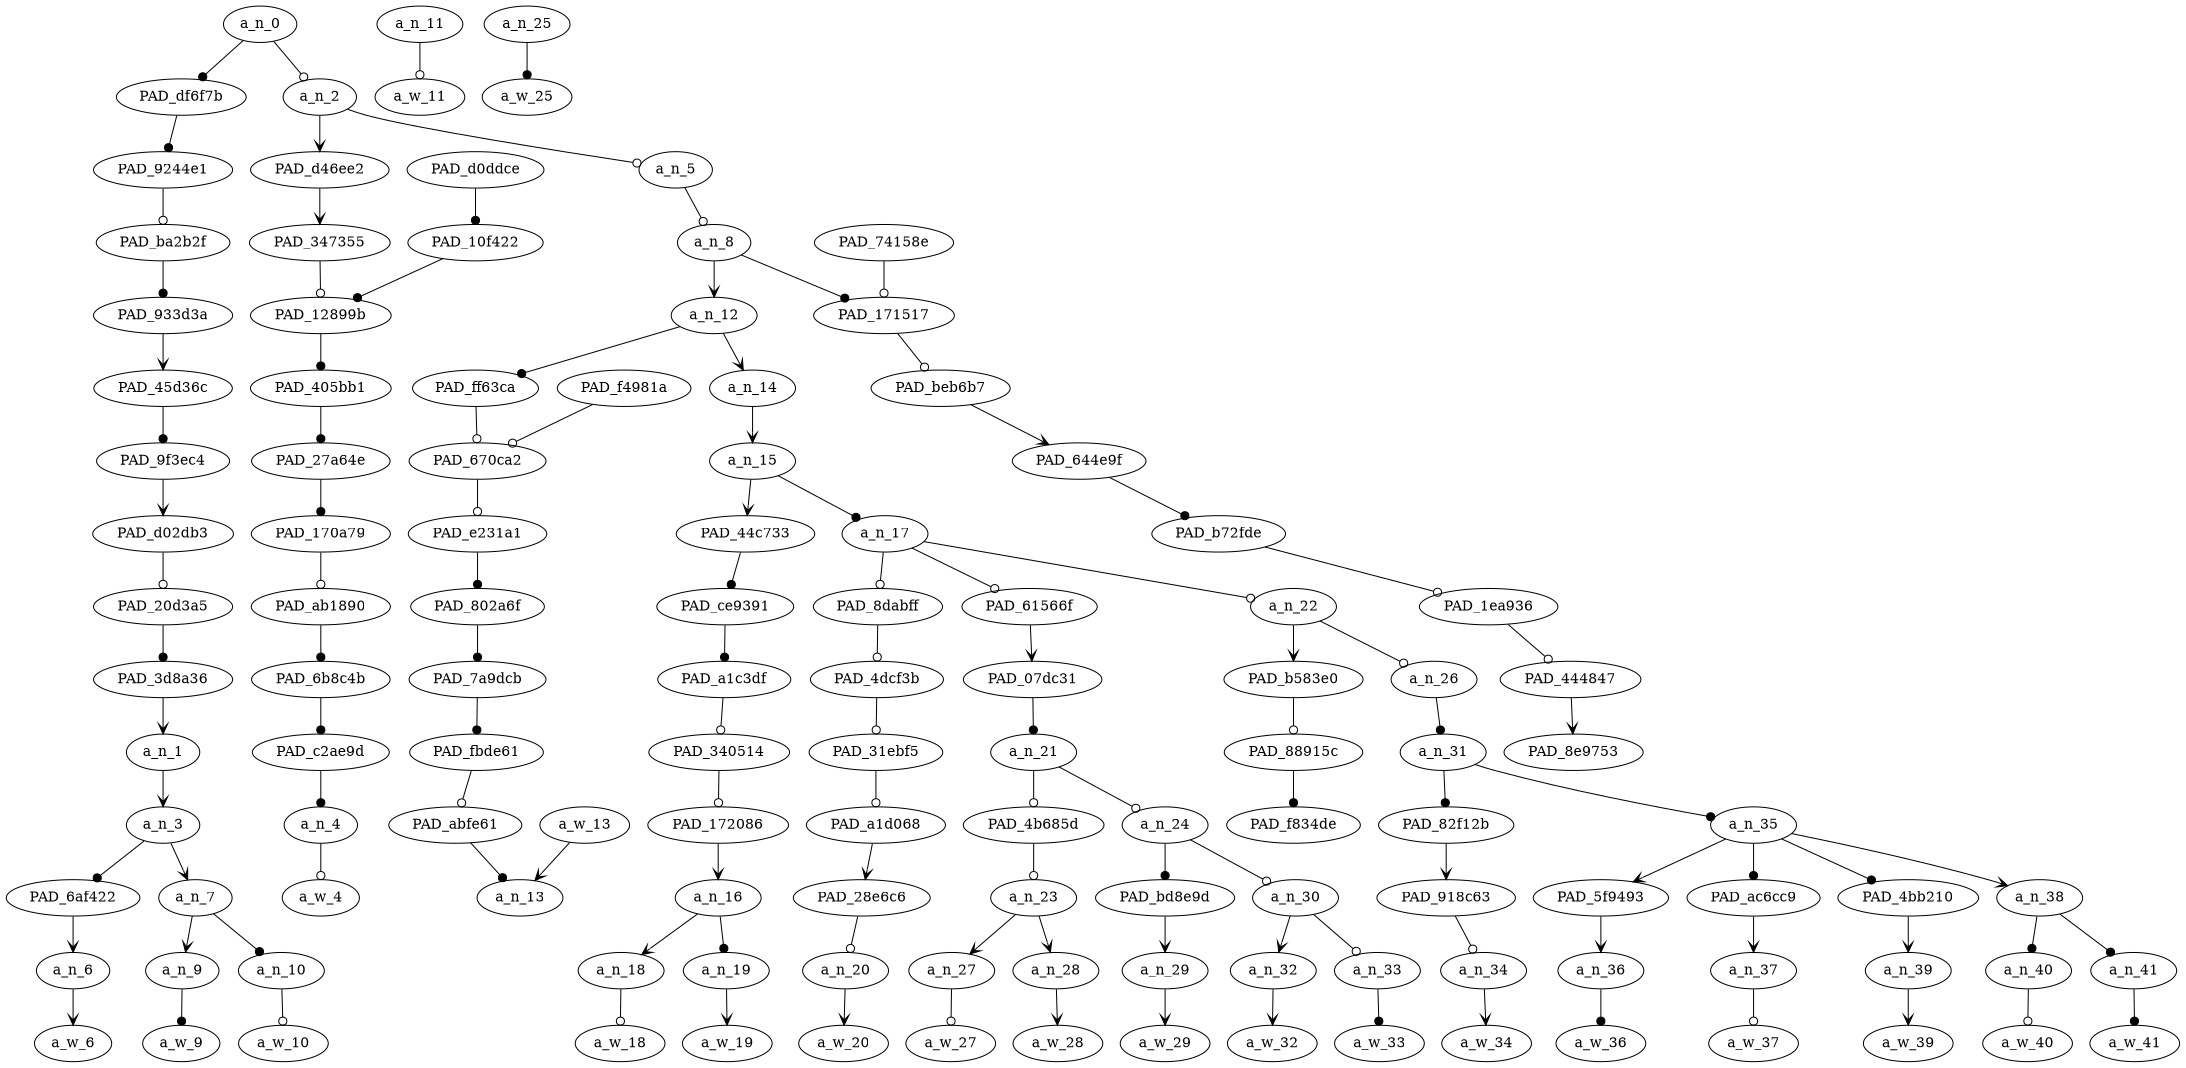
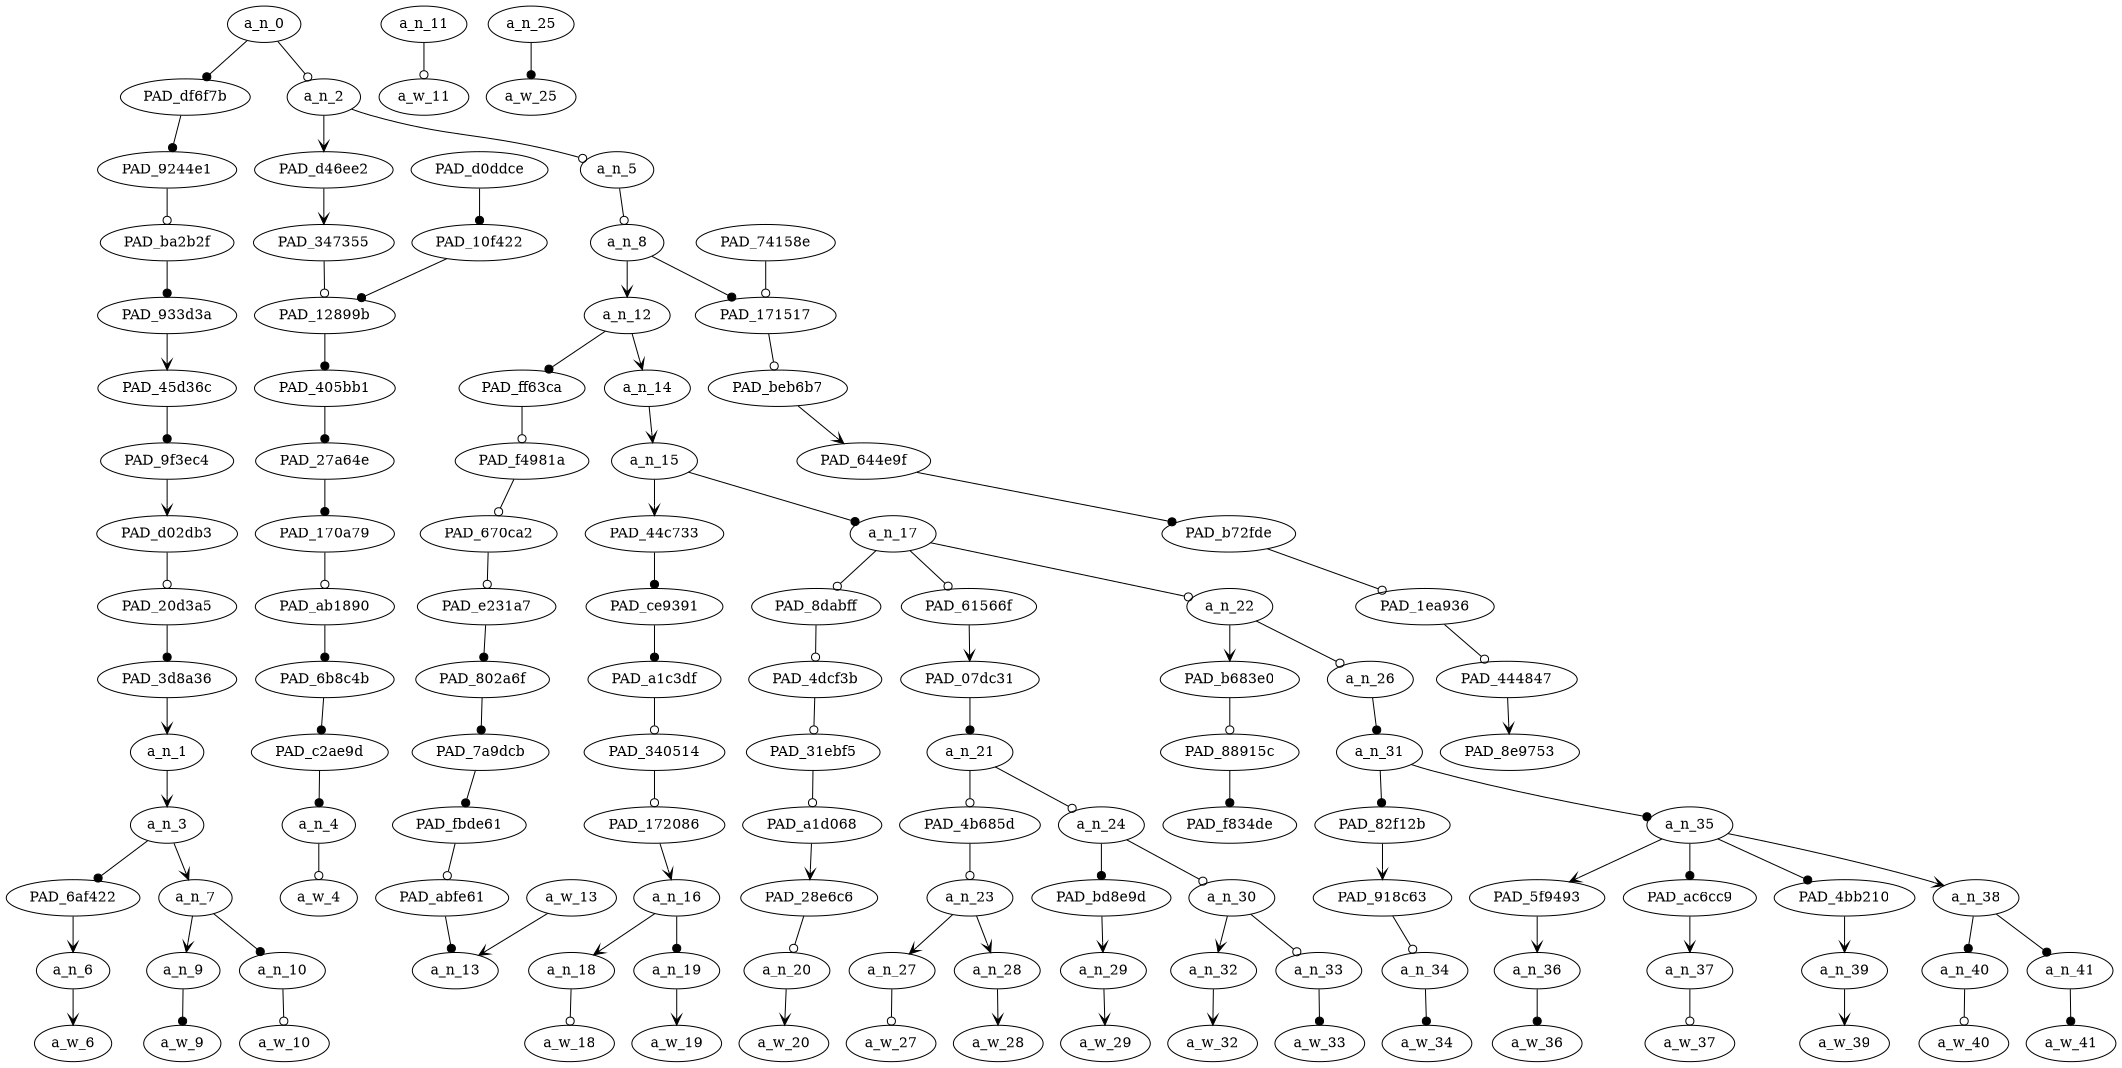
edge "PAD_ff63ca" -> "PAD_670ca2": now "PAD_ff63ca" -> "PAD_f4981a"
node "PAD_e231a1": label "PAD_e231a1" -> "PAD_e231a7"
node "PAD_b583e0": label "PAD_b583e0" -> "PAD_b683e0"
edge "a_n_34" -> "a_w_34": arrowhead vee -> dot
